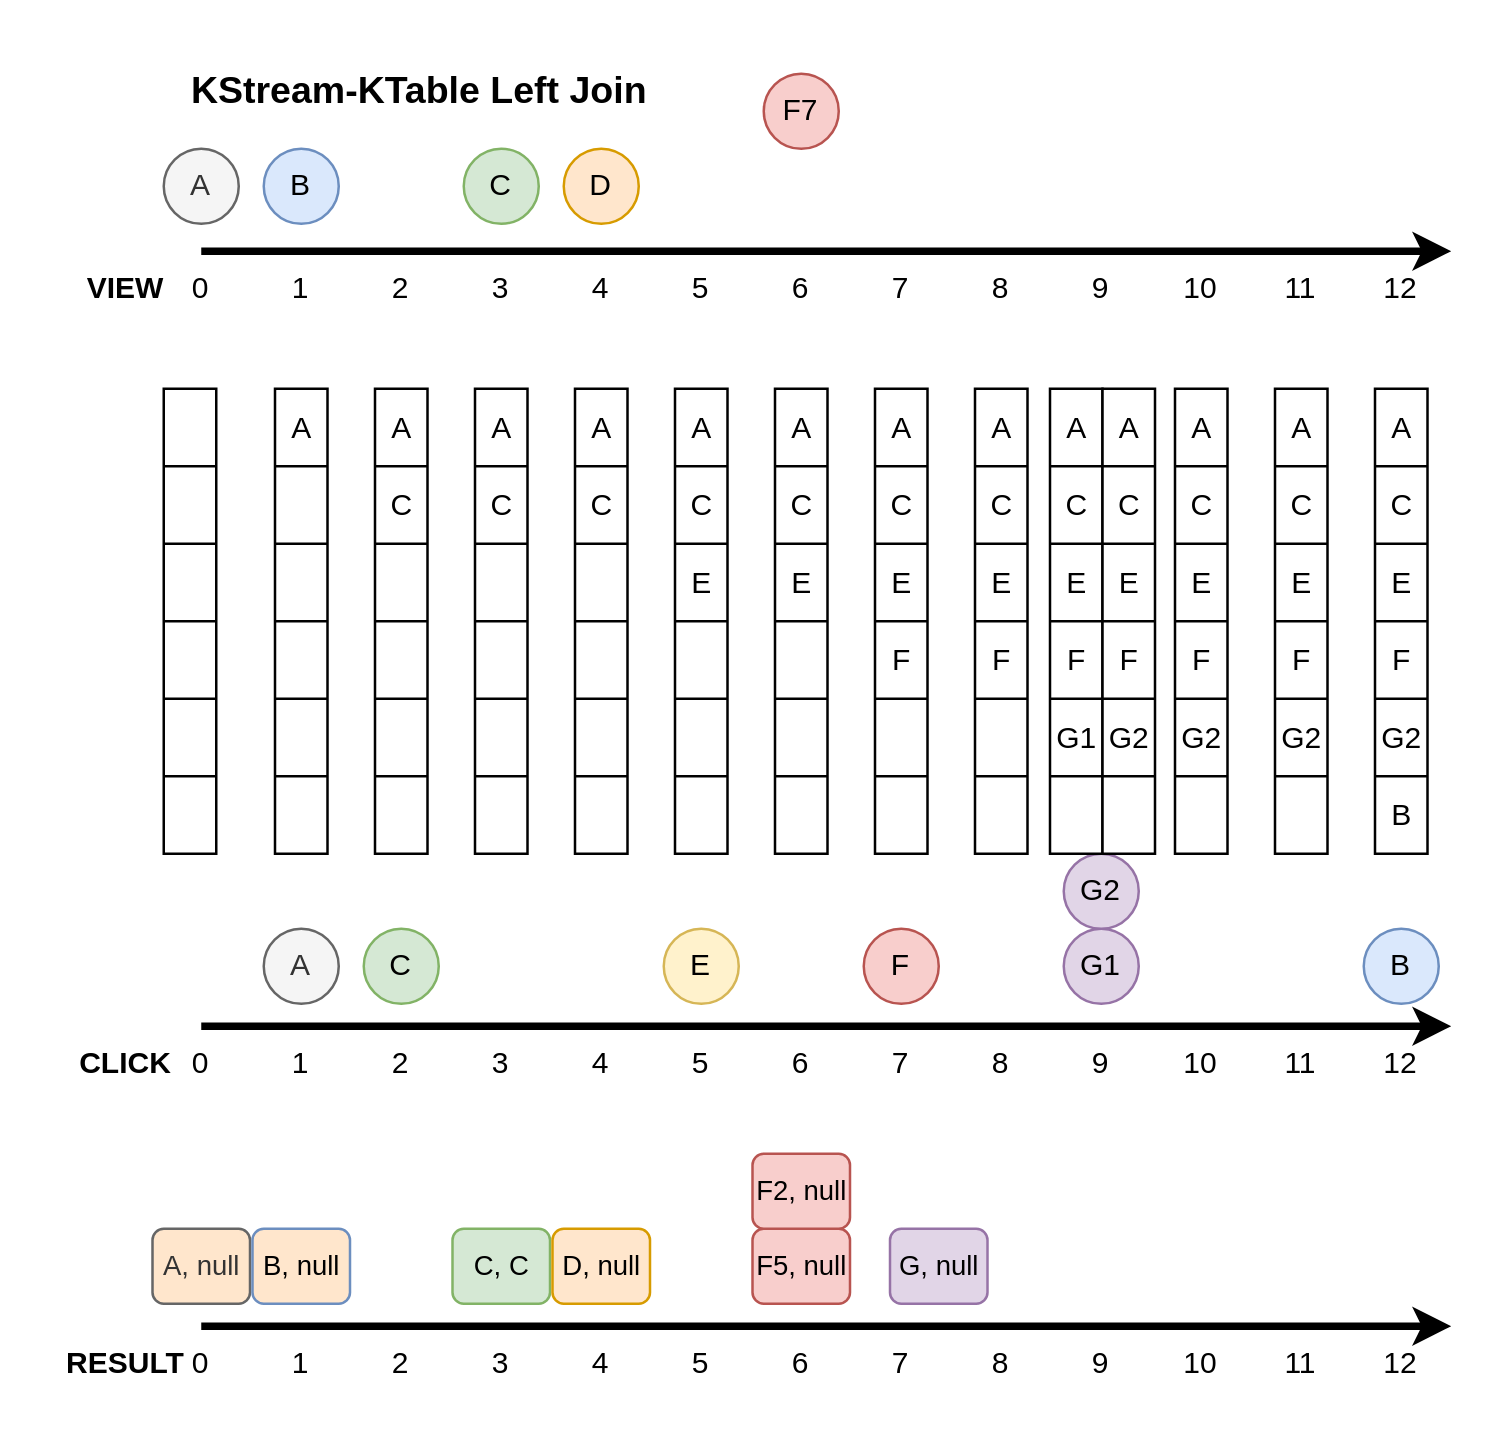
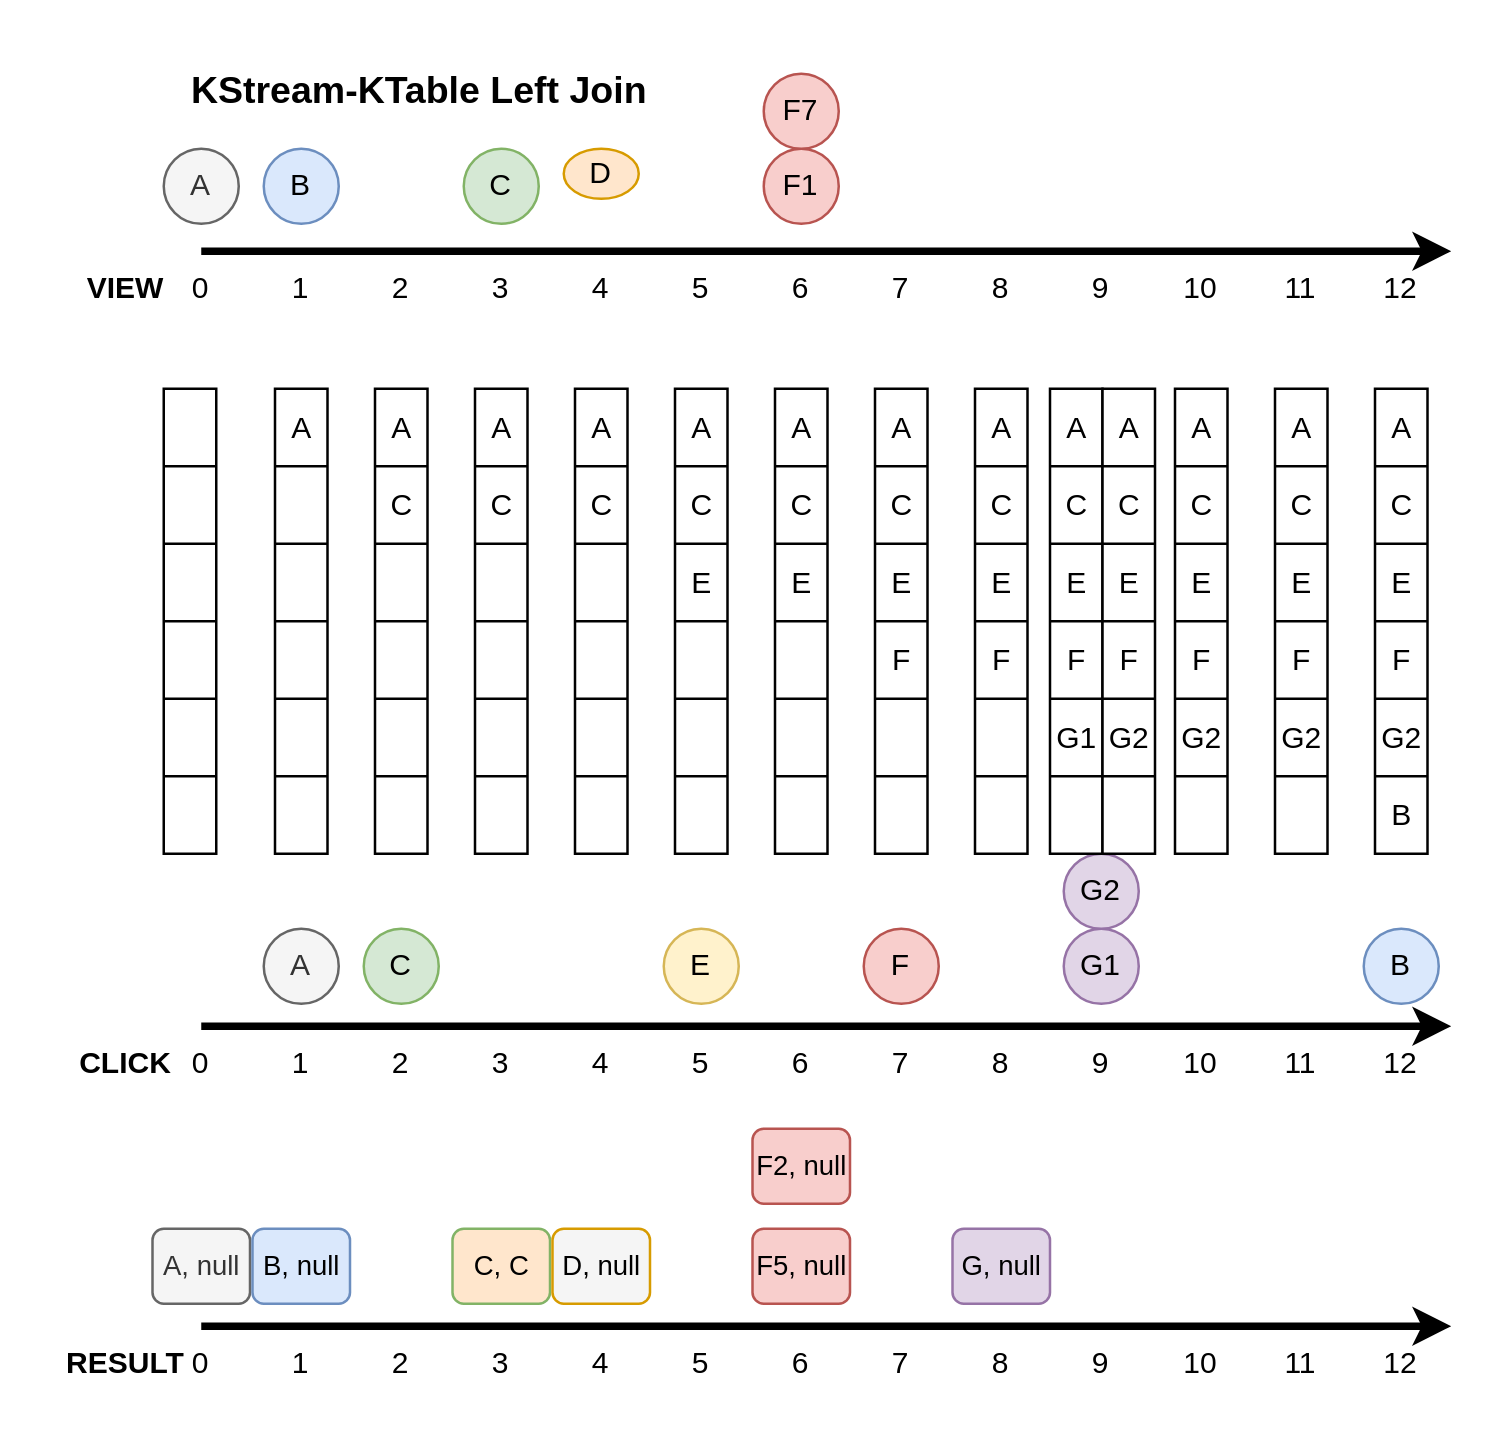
node "D": size 75x75 -> 75x50
node "F1": added
node "F2, null": moved (801, 1191) -> (801, 1166)
node "A, null": fillcolor #ffe6cc -> #f5f5f5
node "B, null": fillcolor #ffe6cc -> #dae8fc
node "C, C": fillcolor #d5e8d4 -> #ffe6cc
node "D, null": fillcolor #ffe6cc -> #f5f5f5
node "G, null": moved (939, 1266) -> (1001, 1266)
